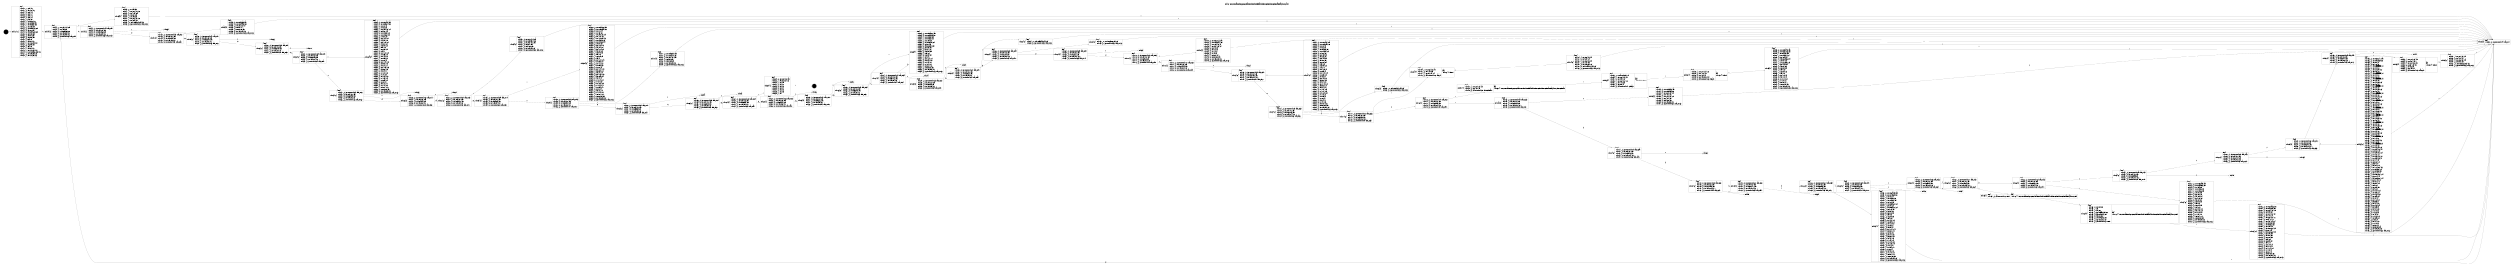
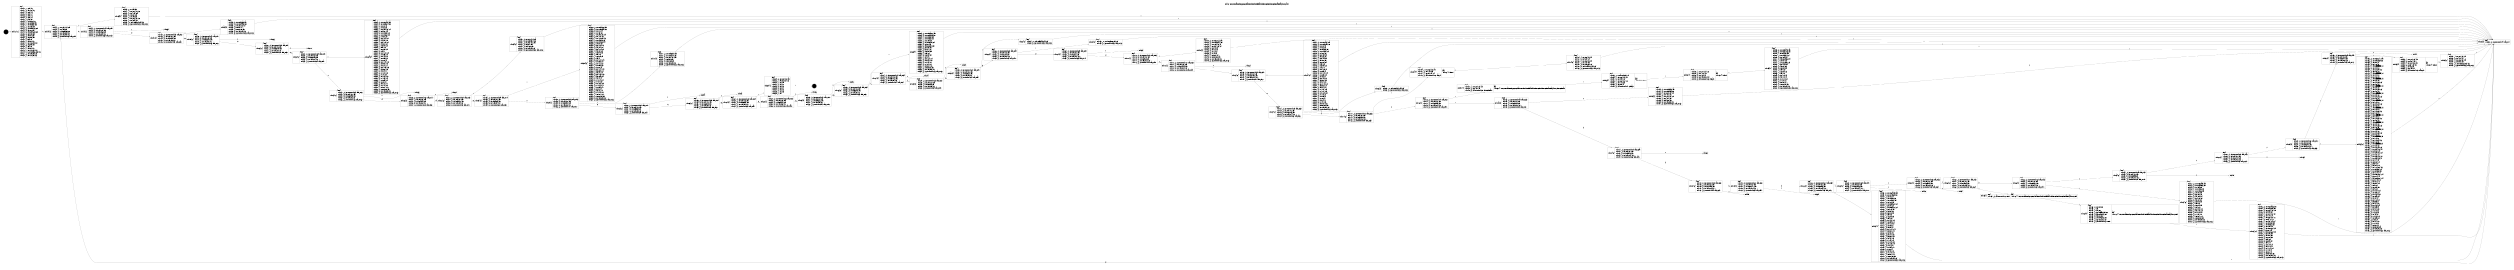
edge "0x401674 [28]" -> "0x4022d3 [91]": now "0x401674 [28]" -> "0x401690 [28]"
